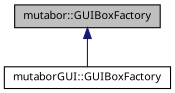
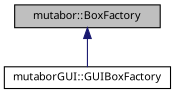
node "mutabor::GUIBoxFactory": label "mutabor::GUIBoxFactory" -> "mutabor::BoxFactory"
